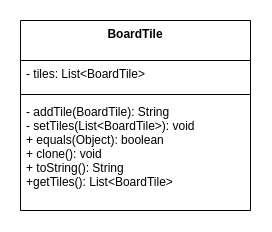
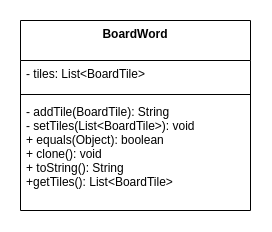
node "BoardTile": label "BoardTile" -> "BoardWord"
